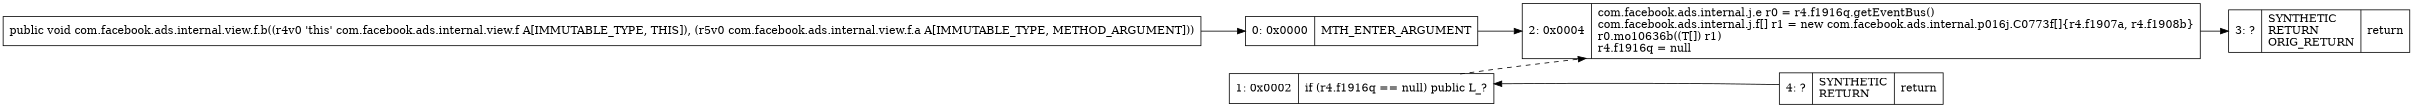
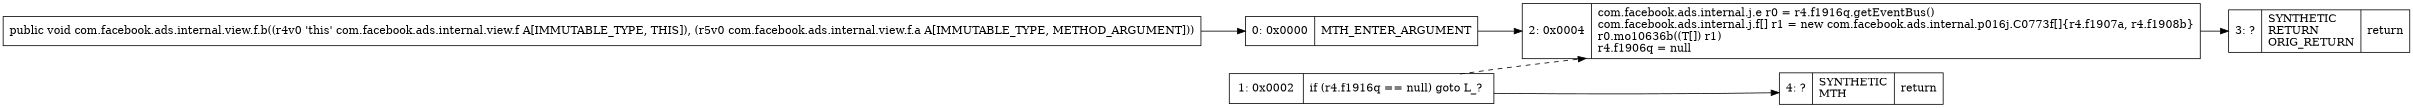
node "2: 0x0004": text "r4.f1916q = null" -> "r4.f1906q = null"
edge "4: ?" -> "1: 0x0002": reversed
node "1: 0x0002": text "if (r4.f1916q == null) public L_?" -> "if (r4.f1916q == null) goto L_?"
node "4: ?": text "RETURN" -> "MTH"
